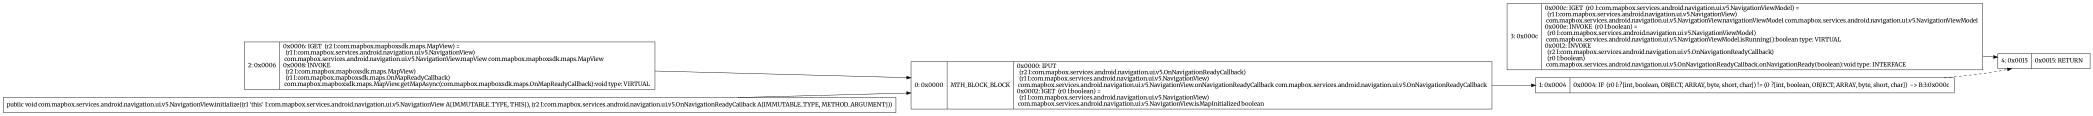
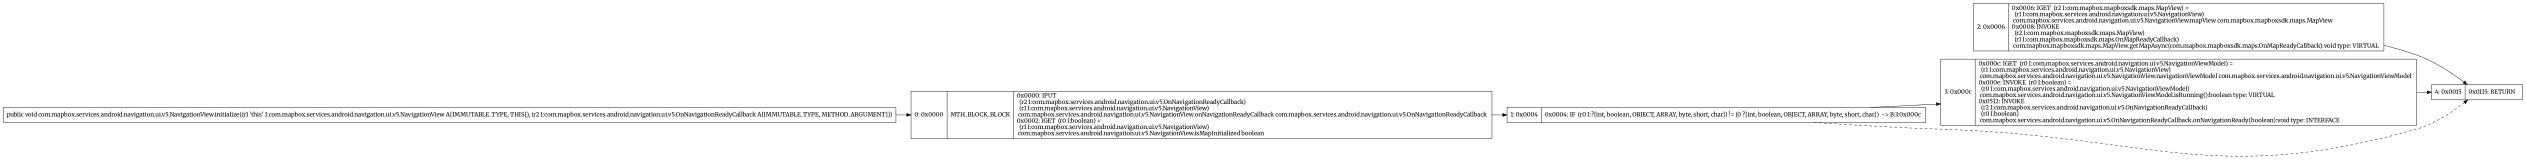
node "3: 0x000c": text "0x0012: INVOKE" -> "0x0512: INVOKE"
node "4: 0x0015": text "0x0015: RETURN" -> "0x0115: RETURN"
edge "2: 0x0006" -> "0: 0x0000": now "2: 0x0006" -> "4: 0x0015"
edge "1: 0x0004" -> "3: 0x000c": added
